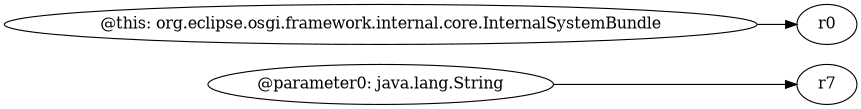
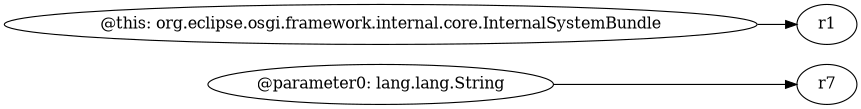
node "r0": label "r0" -> "r1"
node "@parameter0: java.lang.String": label "@parameter0: java.lang.String" -> "@parameter0: lang.lang.String"
